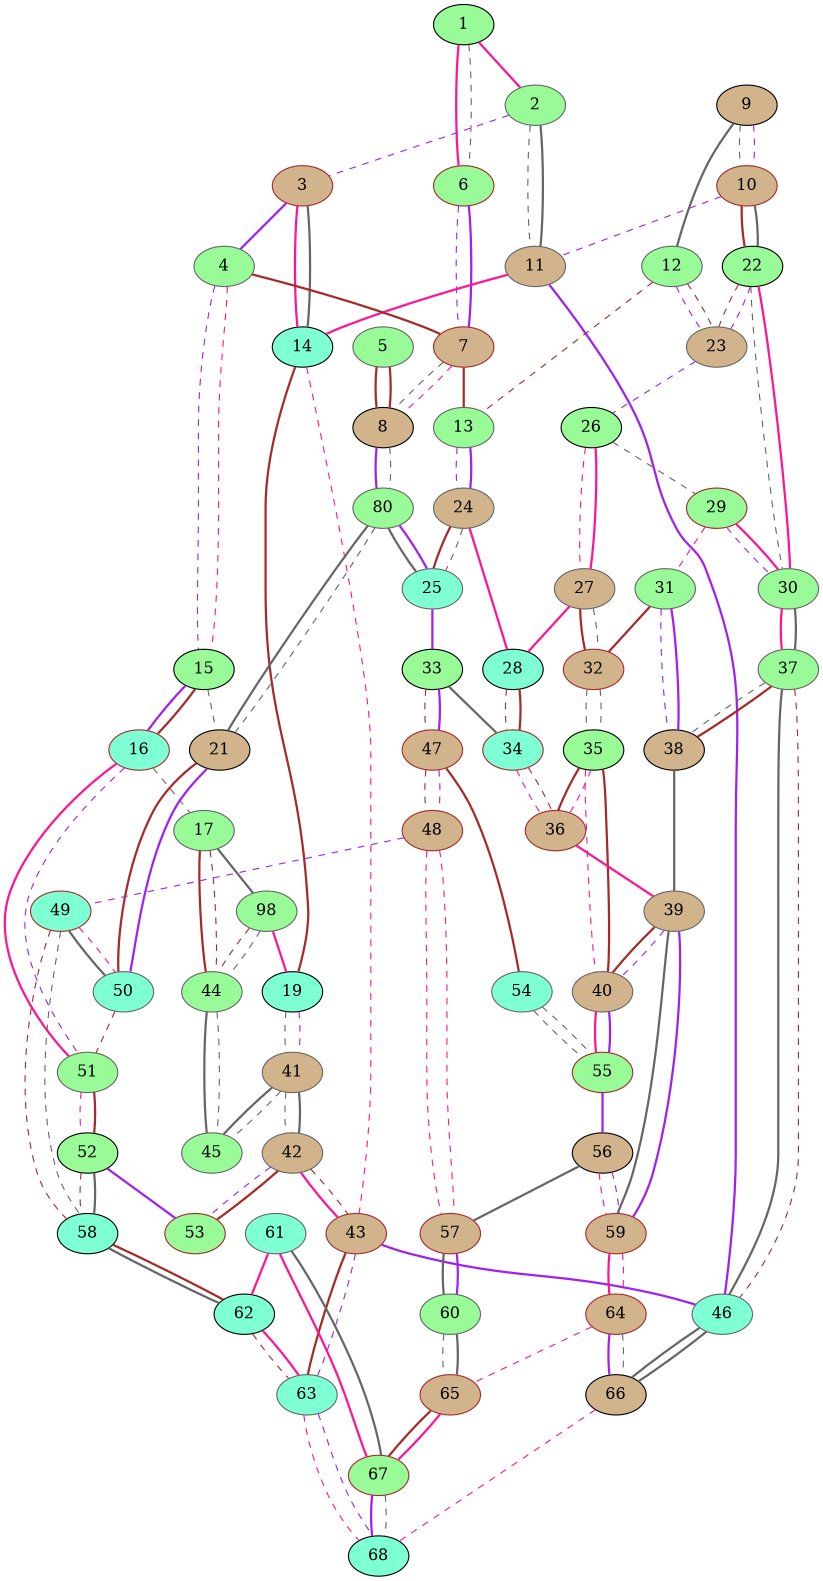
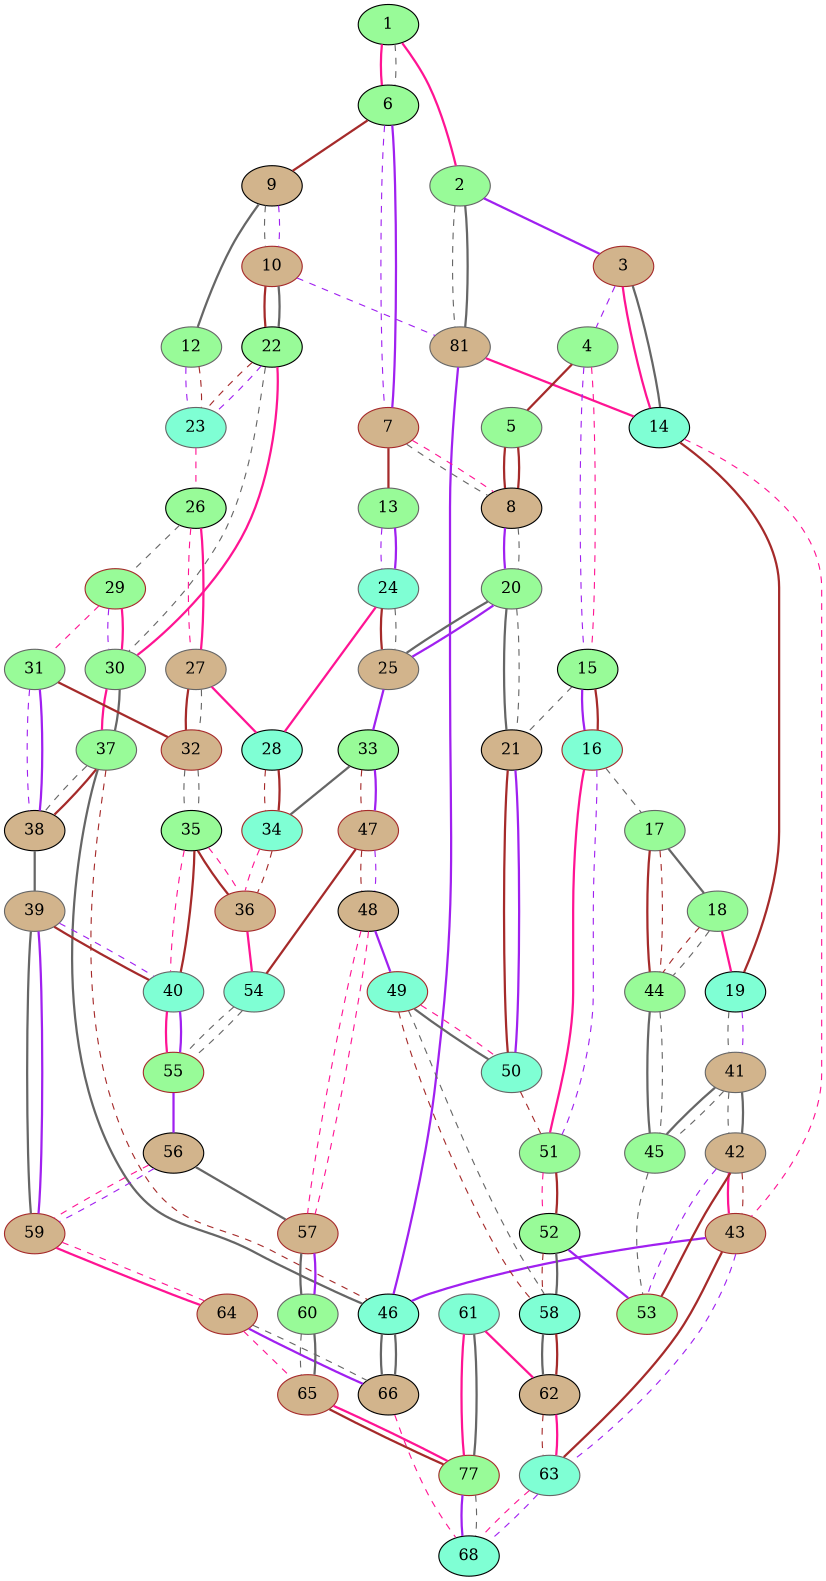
edge "6" -- "9": added
edge "2" -- "3": style dashed -> bold
node "6": color brown -> black
edge "3" -- "4": style bold -> dashed
node "11": label "11" -> "81"
edge "4" -- "7": now "4" -- "5"
edge "12" -- "13": removed
node "23": fillcolor tan -> aquamarine
edge "23" -- "26": color purple -> deeppink
node "80": label "80" -> "20"
node "24": fillcolor tan -> aquamarine
node "25": fillcolor aquamarine -> tan
node "48": color brown -> black
edge "48" -- "49": style dashed -> bold
edge "36" -- "39": now "36" -- "54"
node "98": label "98" -> "18"
node "40": fillcolor tan -> aquamarine
edge "45" -- "53": added
node "62": fillcolor aquamarine -> tan
node "46": color gray40 -> black
node "67": label "67" -> "77"
